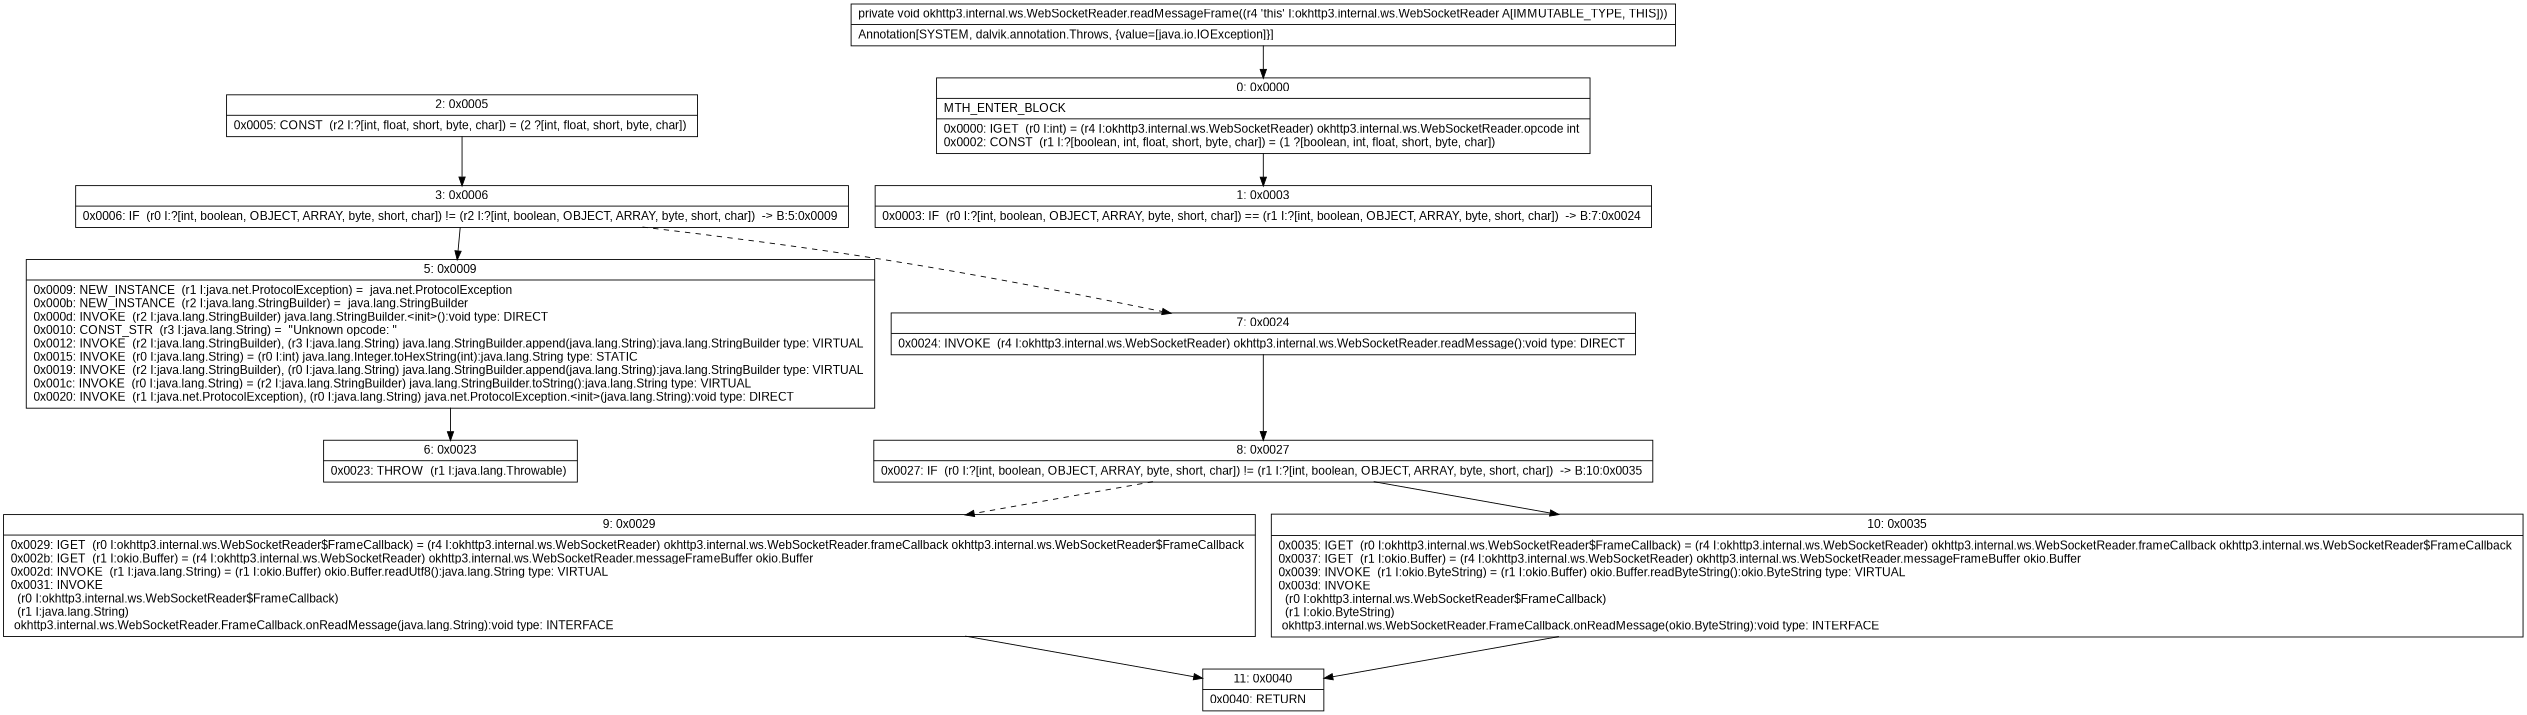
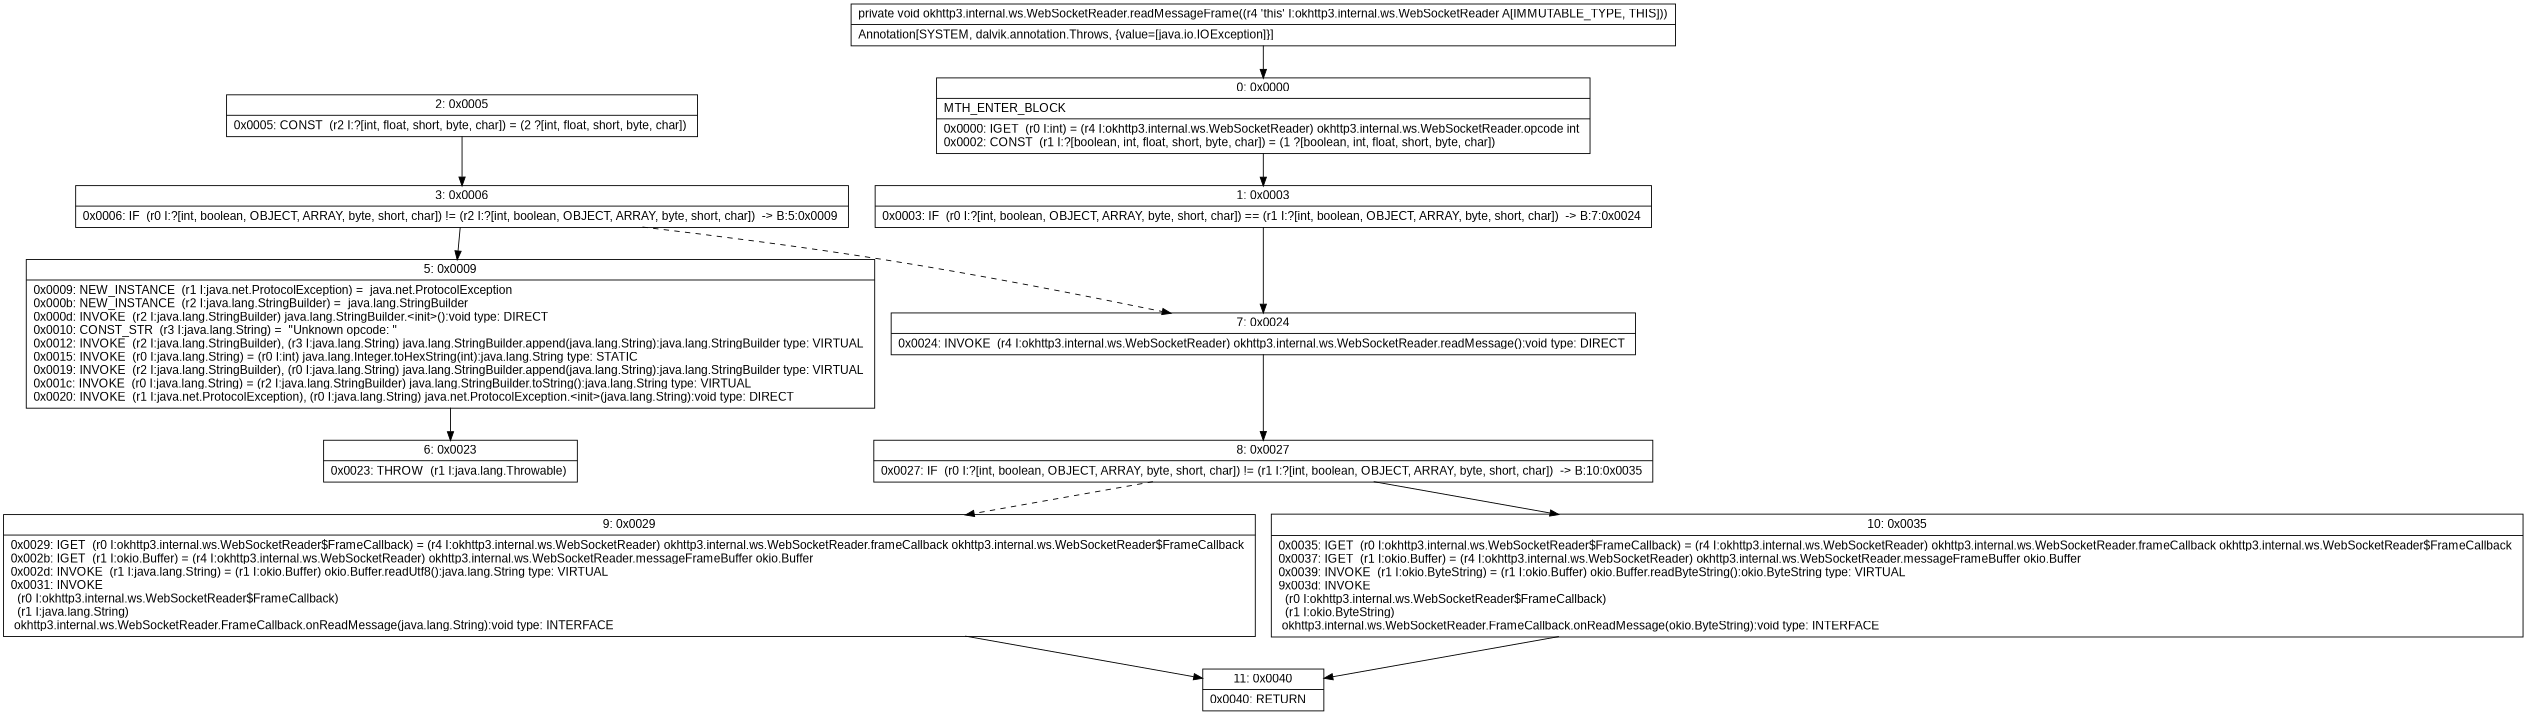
edge "1: 0x0003" -> "7: 0x0024": added
node "10: 0x0035": text "0x003d: INVOKE" -> "9x003d: INVOKE"
